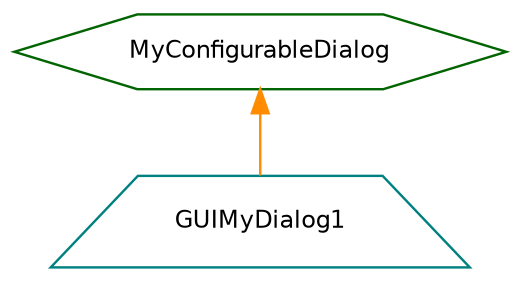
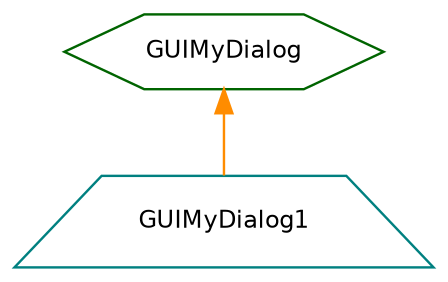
node "MyConfigurableDialog": label "MyConfigurableDialog" -> "GUIMyDialog"
